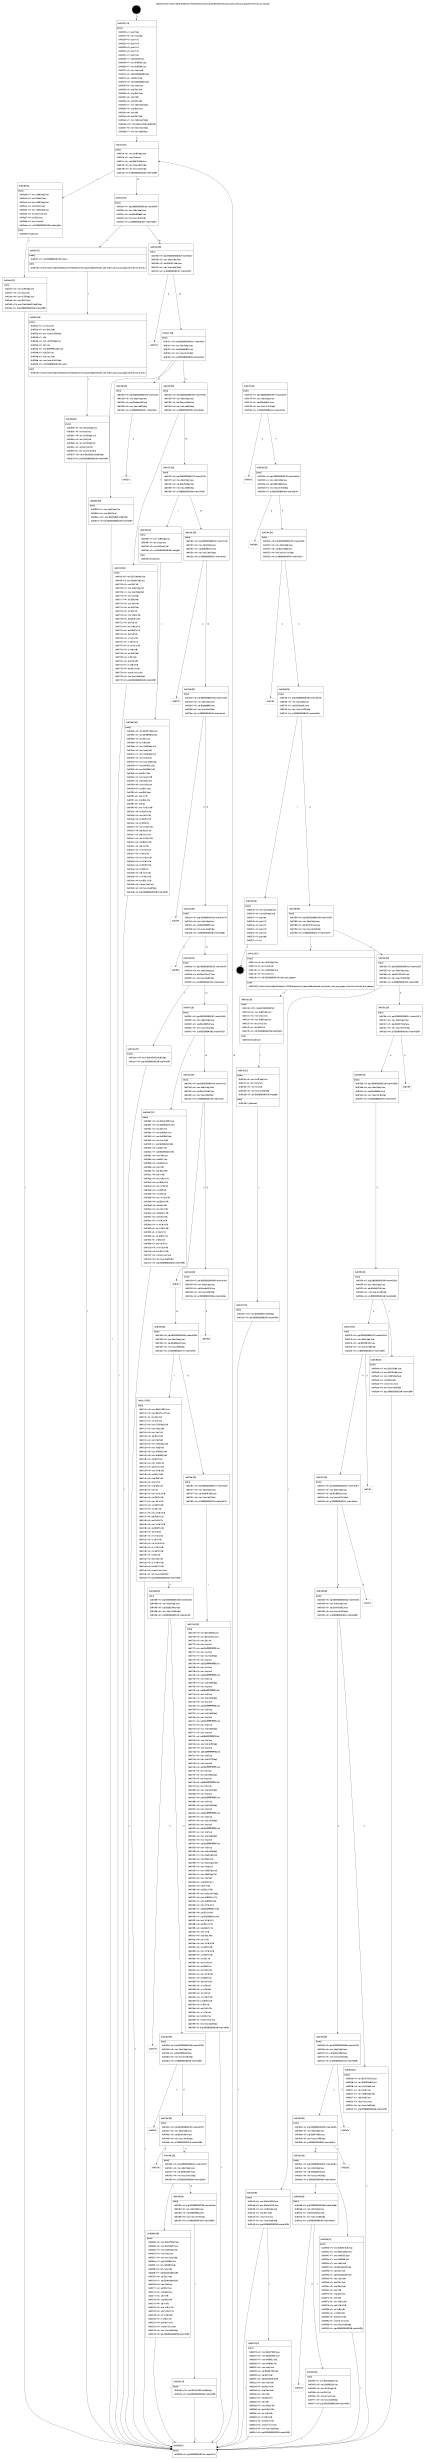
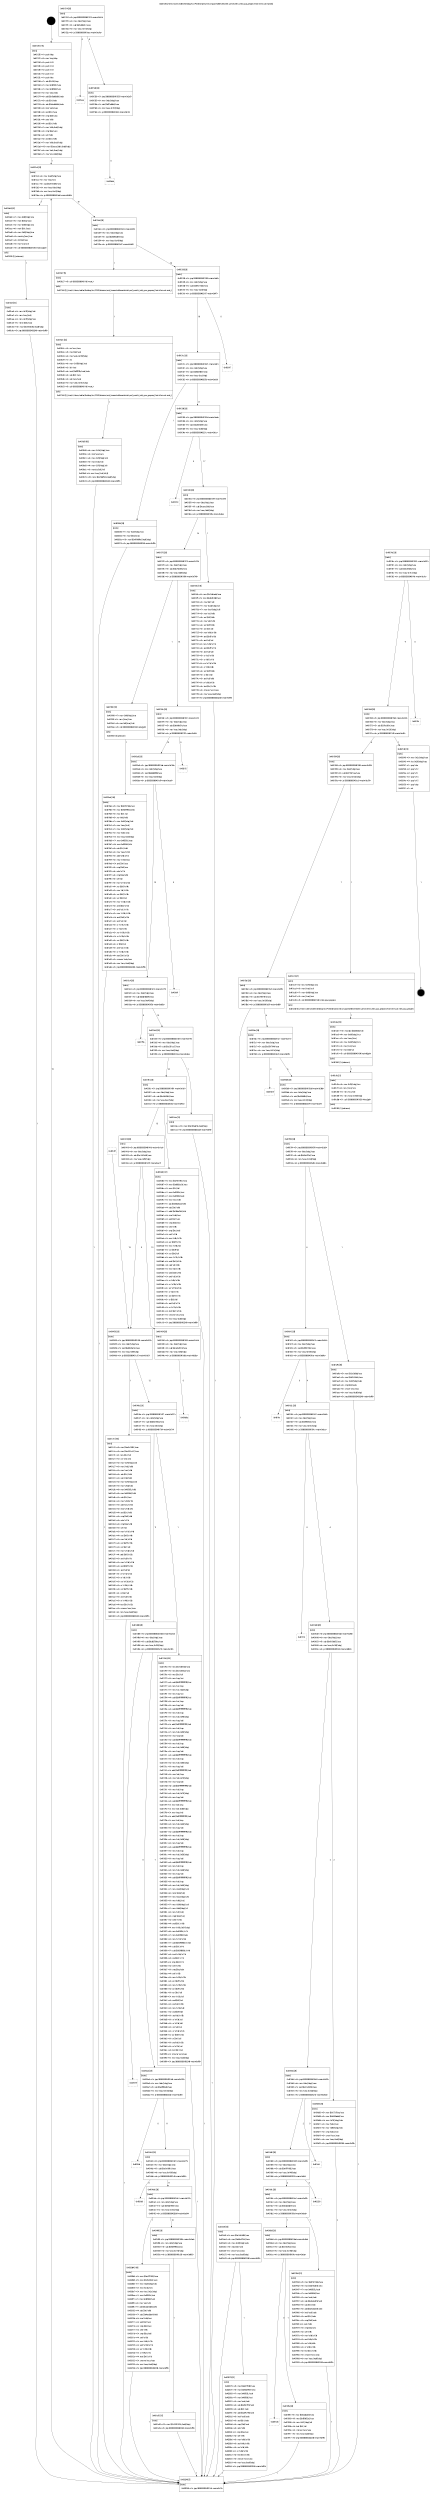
edge "0x40131c [28]" -> "0x401354 [28]": now "0x401338 [28]" -> "0x401354 [28]"
edge "0x401530 [28]" -> "0x40154c [28]": removed, label "9"
edge "0x401418 [28]" -> "0x401d1f": now "0x401418 [28]" -> "0x401450 [28]"
node "0x401d10 [15]": removed
edge "0x401c15 [165]" -> "0x401488 [28]": now "0x40146c [28]" -> "0x401488 [28]"
